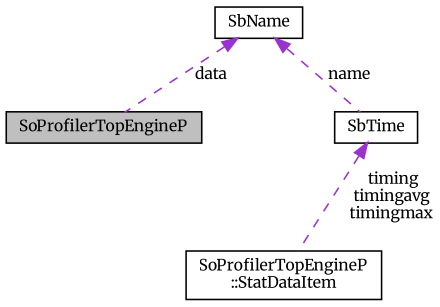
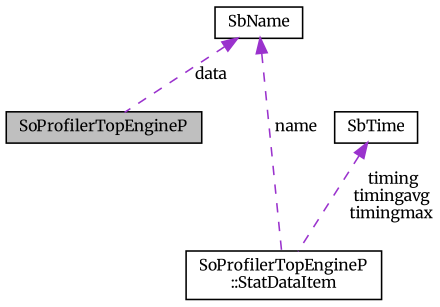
edge "SbTime" -> "SbName": now "SoProfilerTopEngineP ::StatDataItem" -> "SbName"
